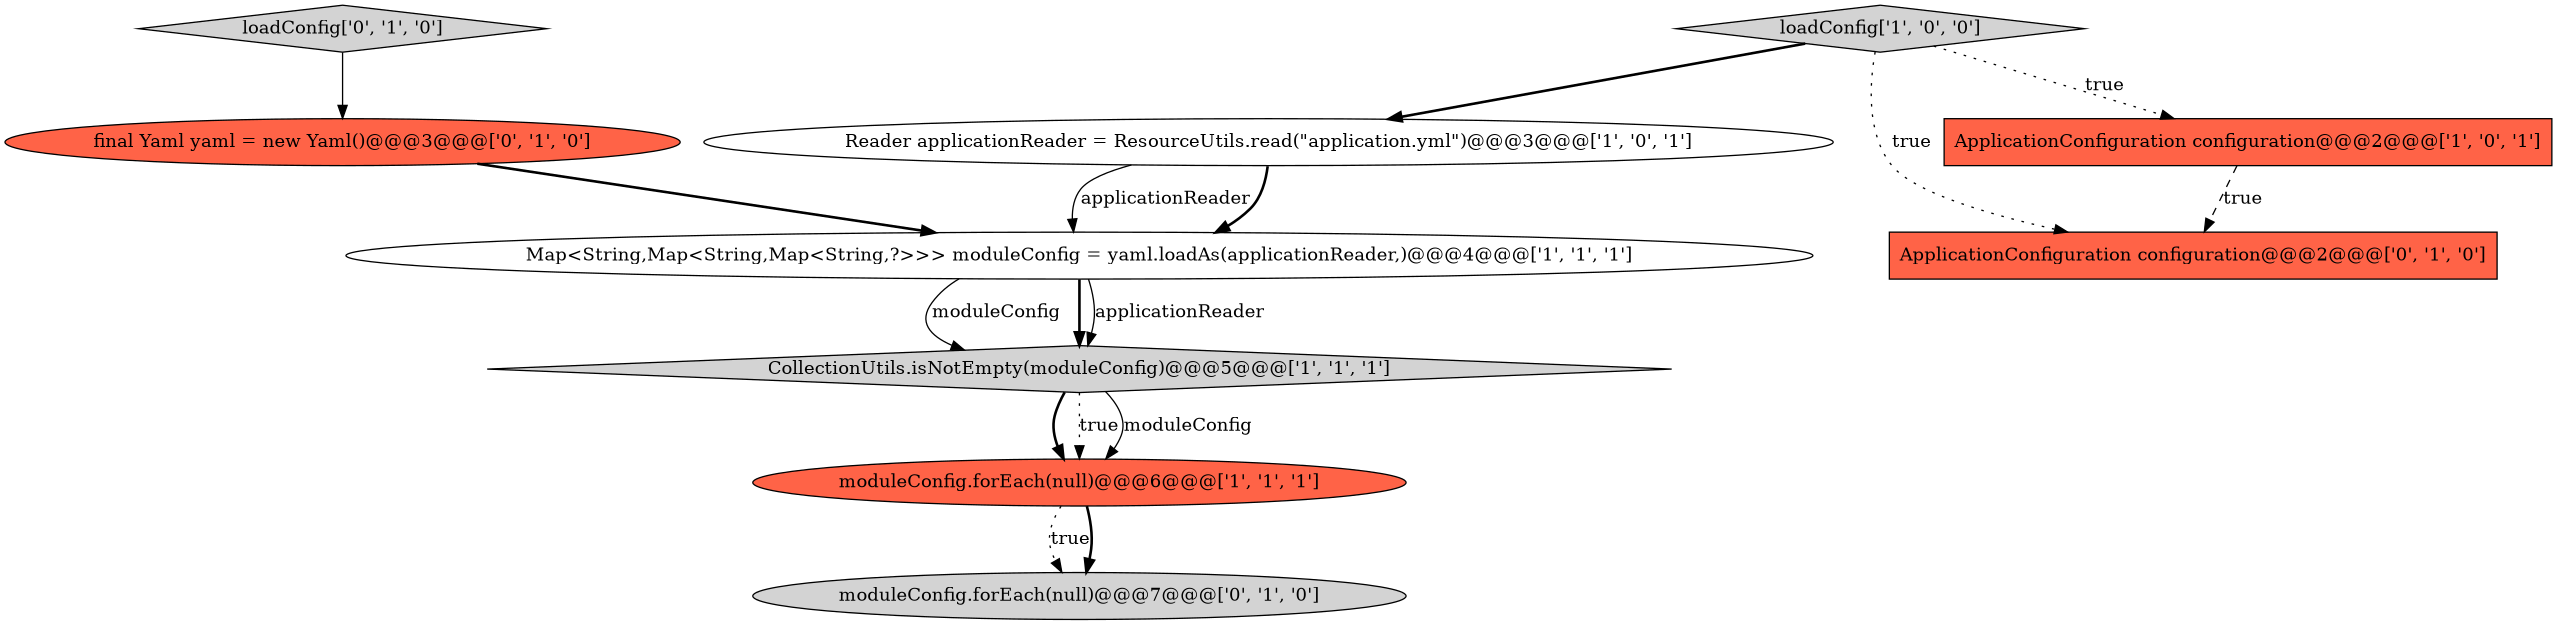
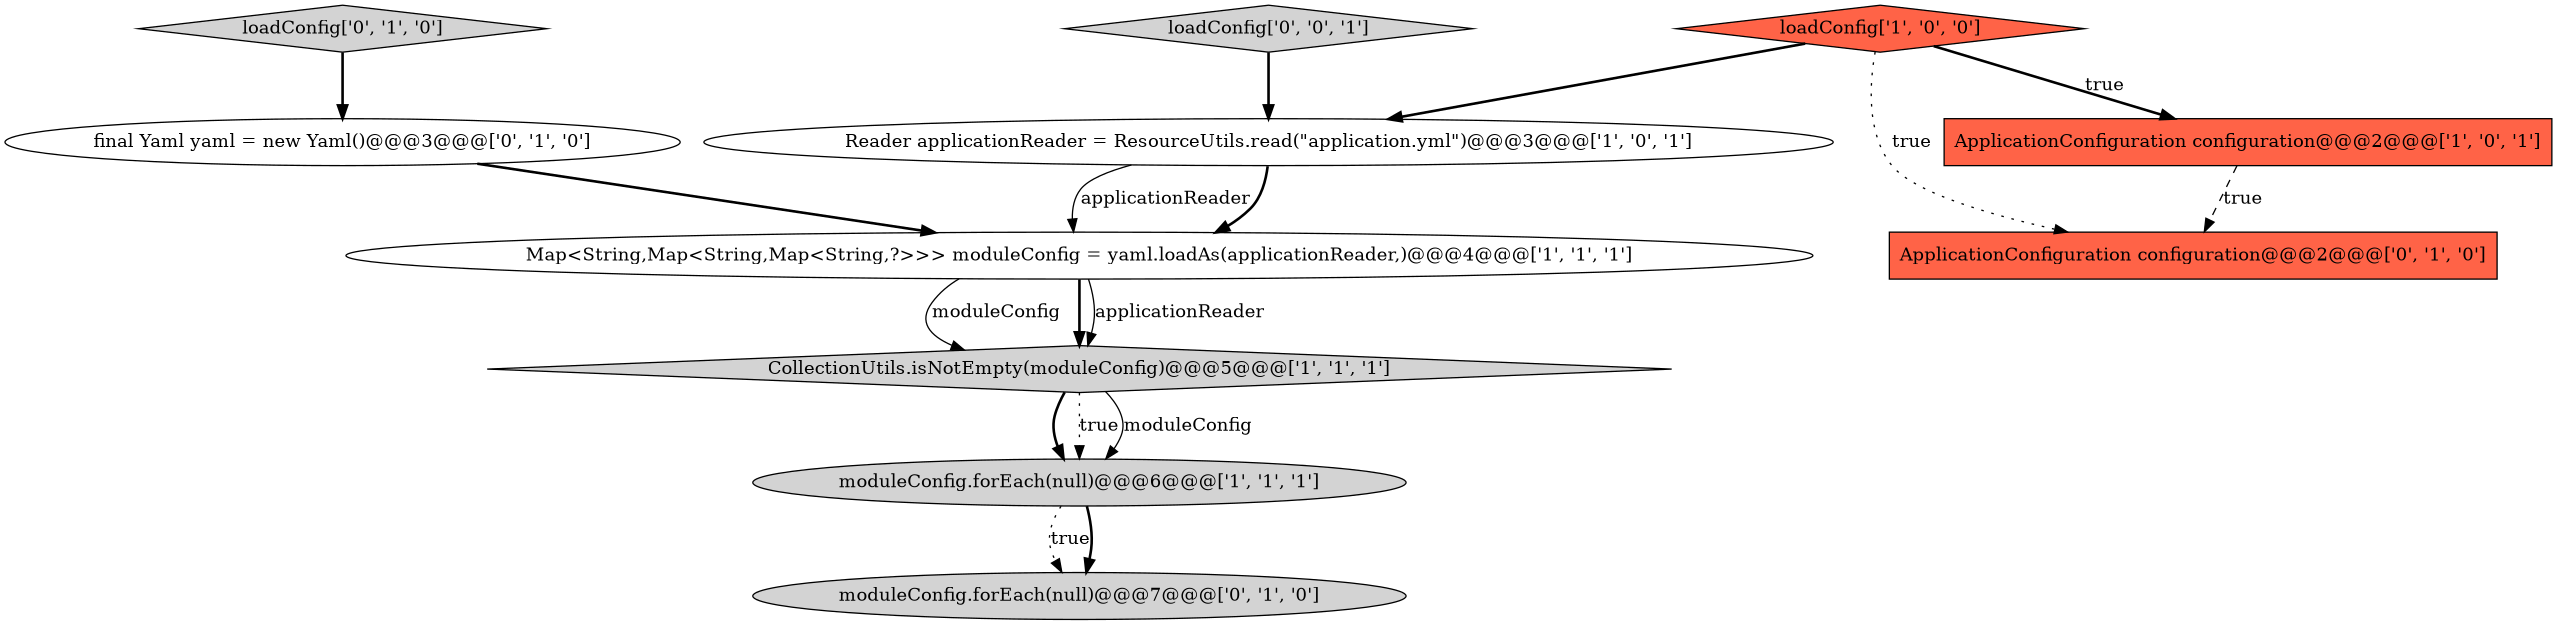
node "loadConfig['0', '0', '1']": added
node "loadConfig['1', '0', '0']": fillcolor lightgray -> tomato
edge "loadConfig['0', '1', '0']" -> "final Yaml yaml = new Yaml()@@@3@@@['0', '1', '0']": style solid -> bold
edge "loadConfig['1', '0', '0']" -> "ApplicationConfiguration configuration@@@2@@@['1', '0', '1']": style dotted -> bold
node "final Yaml yaml = new Yaml()@@@3@@@['0', '1', '0']": fillcolor tomato -> white
node "moduleConfig.forEach(null)@@@6@@@['1', '1', '1']": fillcolor tomato -> lightgray
